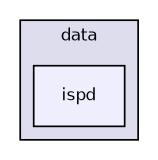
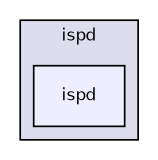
cluster "data": label "data" -> "ispd"
